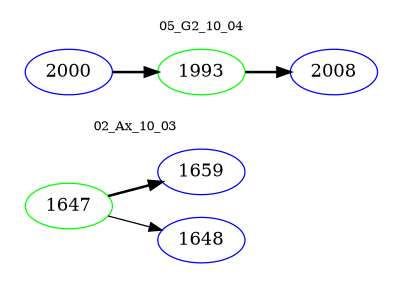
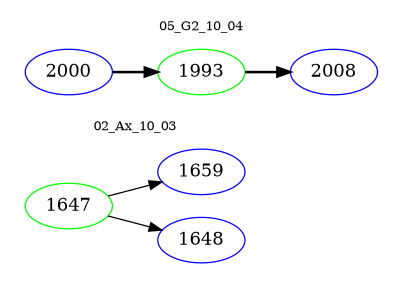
edge "1647" -> "1659": style bold -> solid
